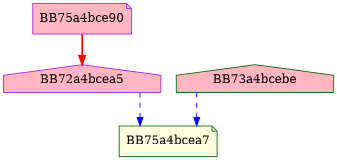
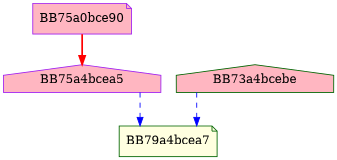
node "BB75a4bce90": label "BB75a4bce90" -> "BB75a0bce90"
node "BB72a4bcea5": label "BB72a4bcea5" -> "BB75a4bcea5"
node "BB75a4bcea7": label "BB75a4bcea7" -> "BB79a4bcea7"
